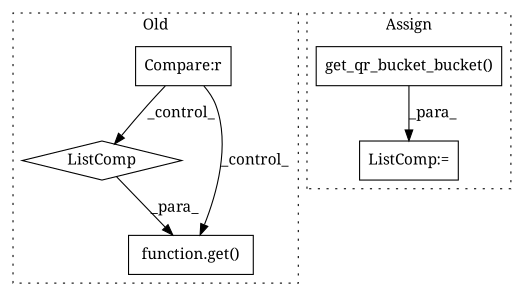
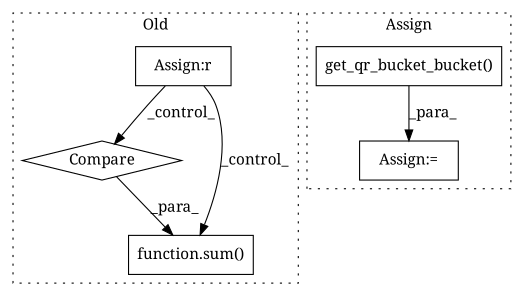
node "Compare:r": label "Compare:r" -> "Assign:r"
node "ListComp": label "ListComp" -> "Compare"
node "ListComp:=": label "ListComp:=" -> "Assign:="
node "function.get()": label "function.get()" -> "function.sum()"
